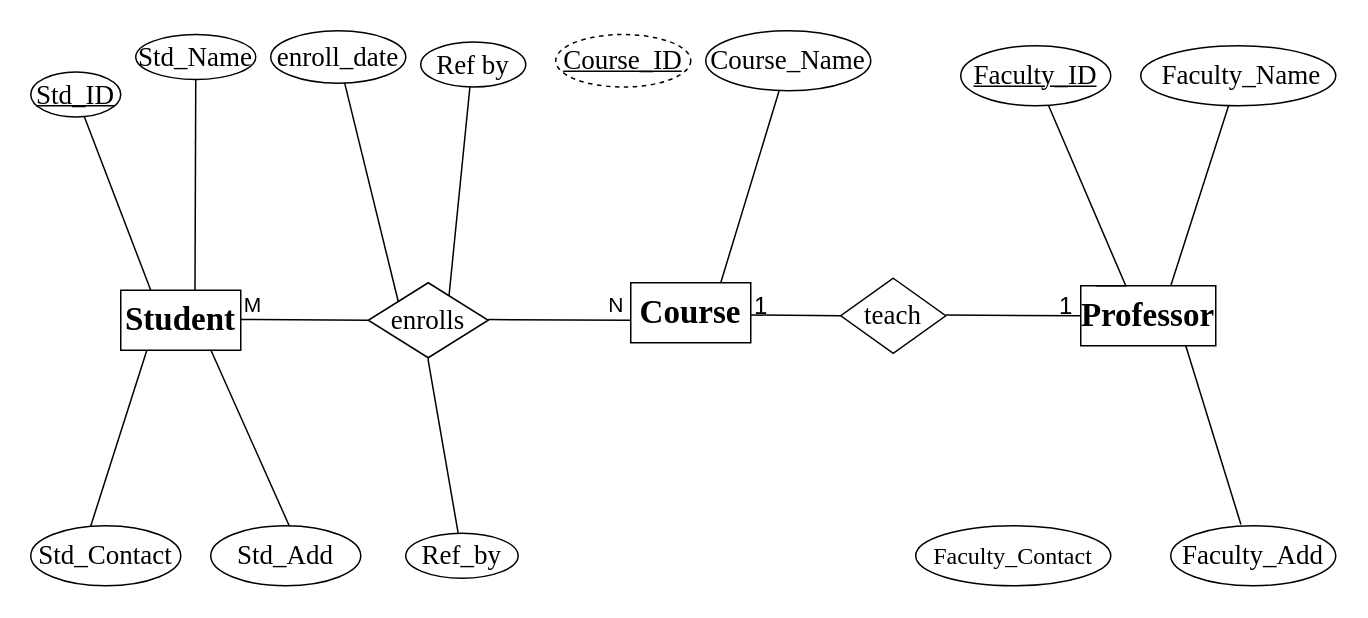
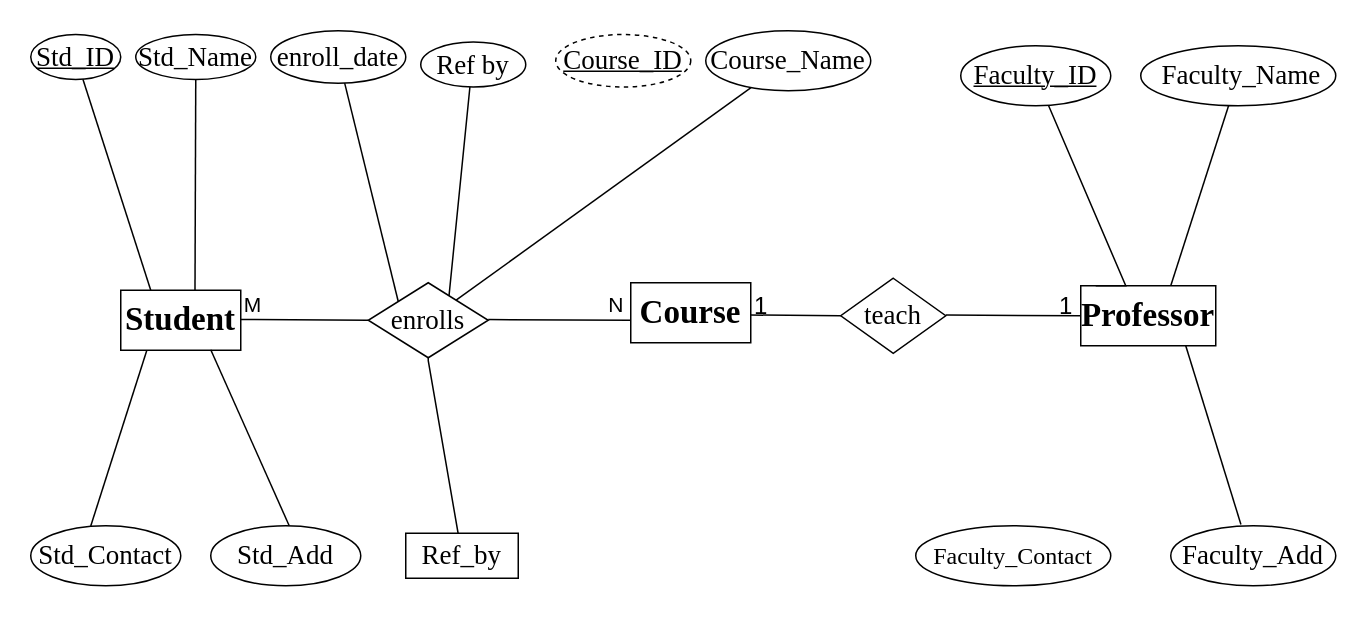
node "Std_ID": moved (76, 95) -> (76, 57)
edge "Course_Name" -- "Course": now "Course_Name" -- "enrolls"
node "Ref_by": shape ellipse -> rectangle
